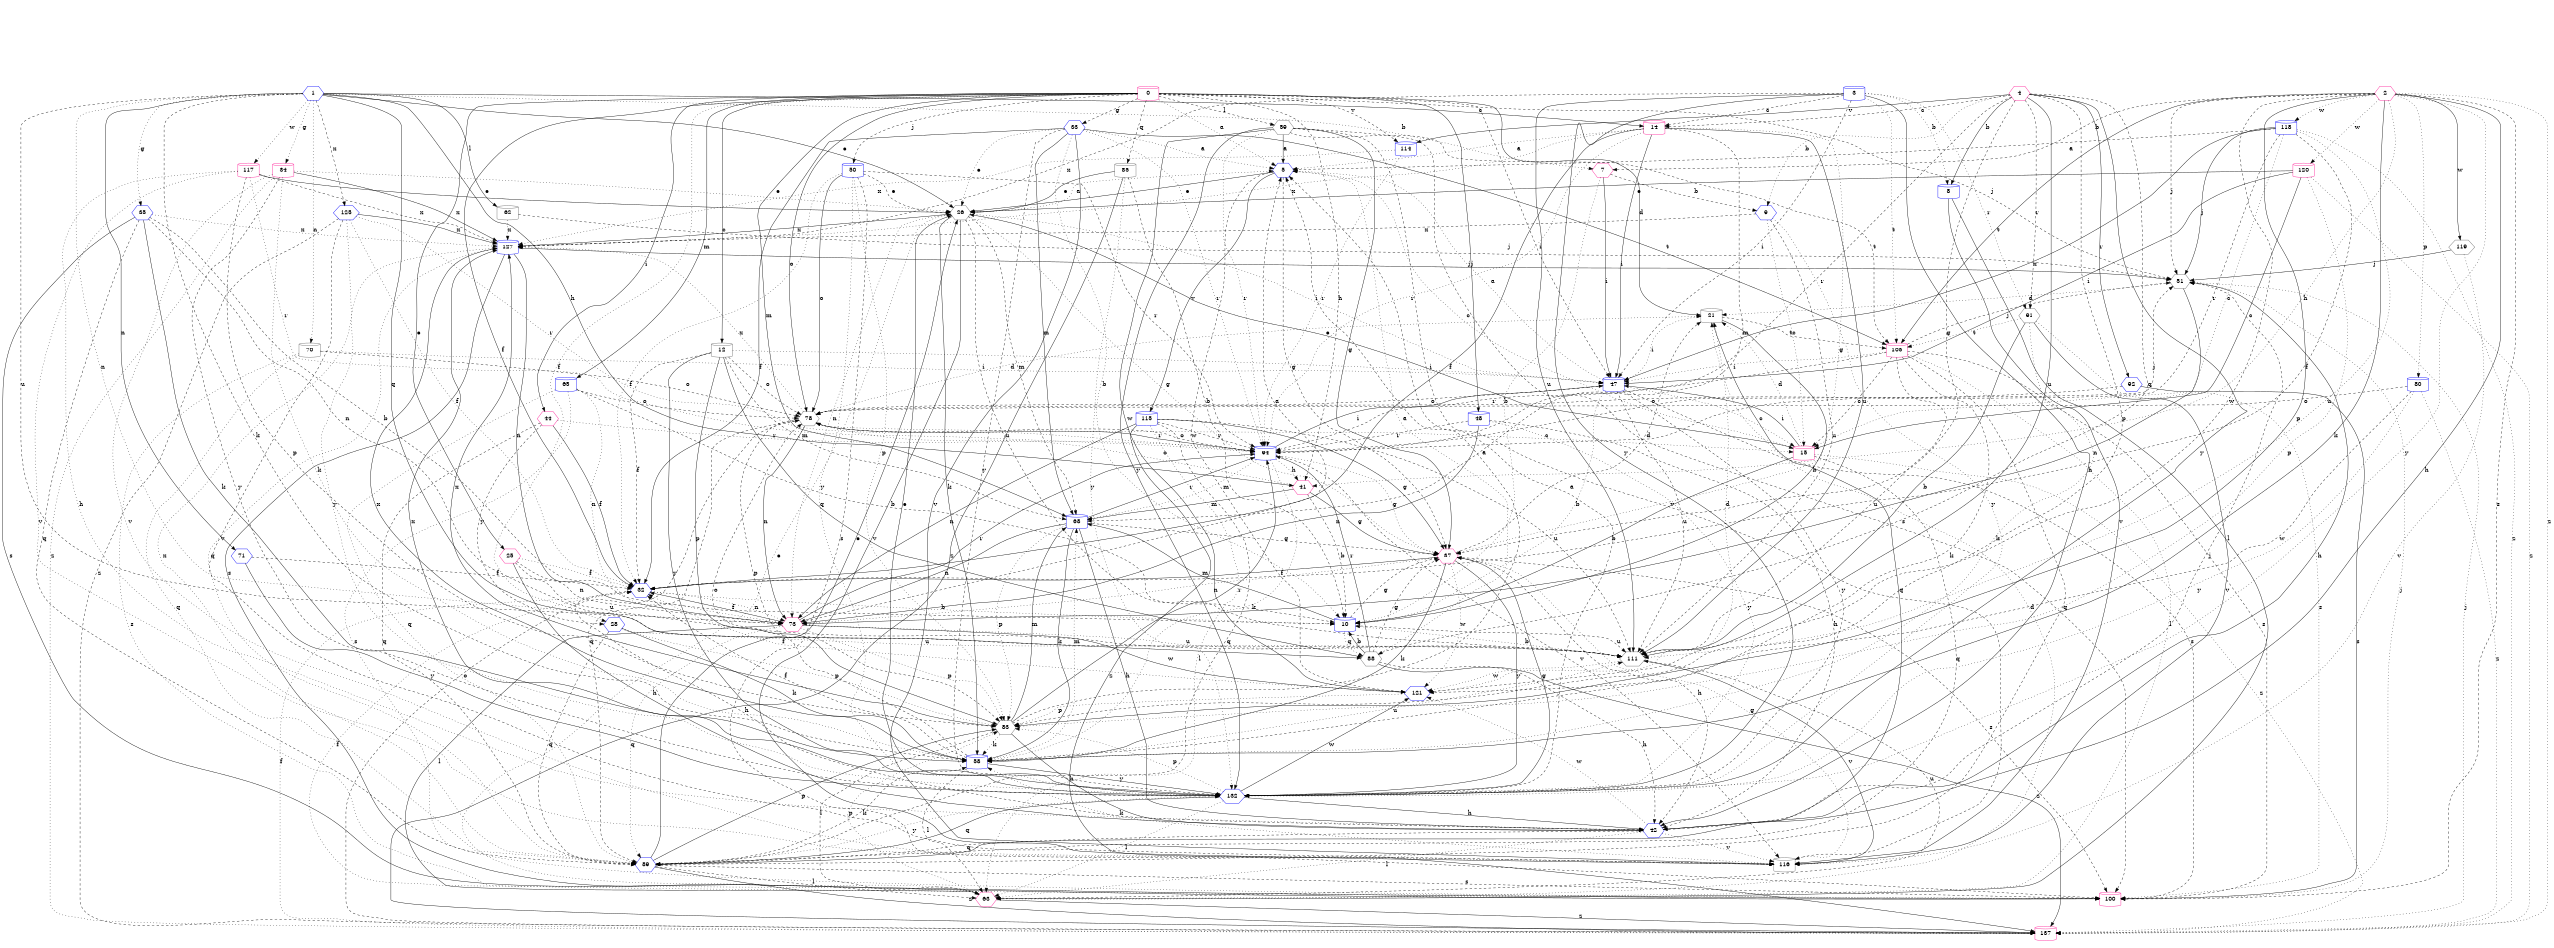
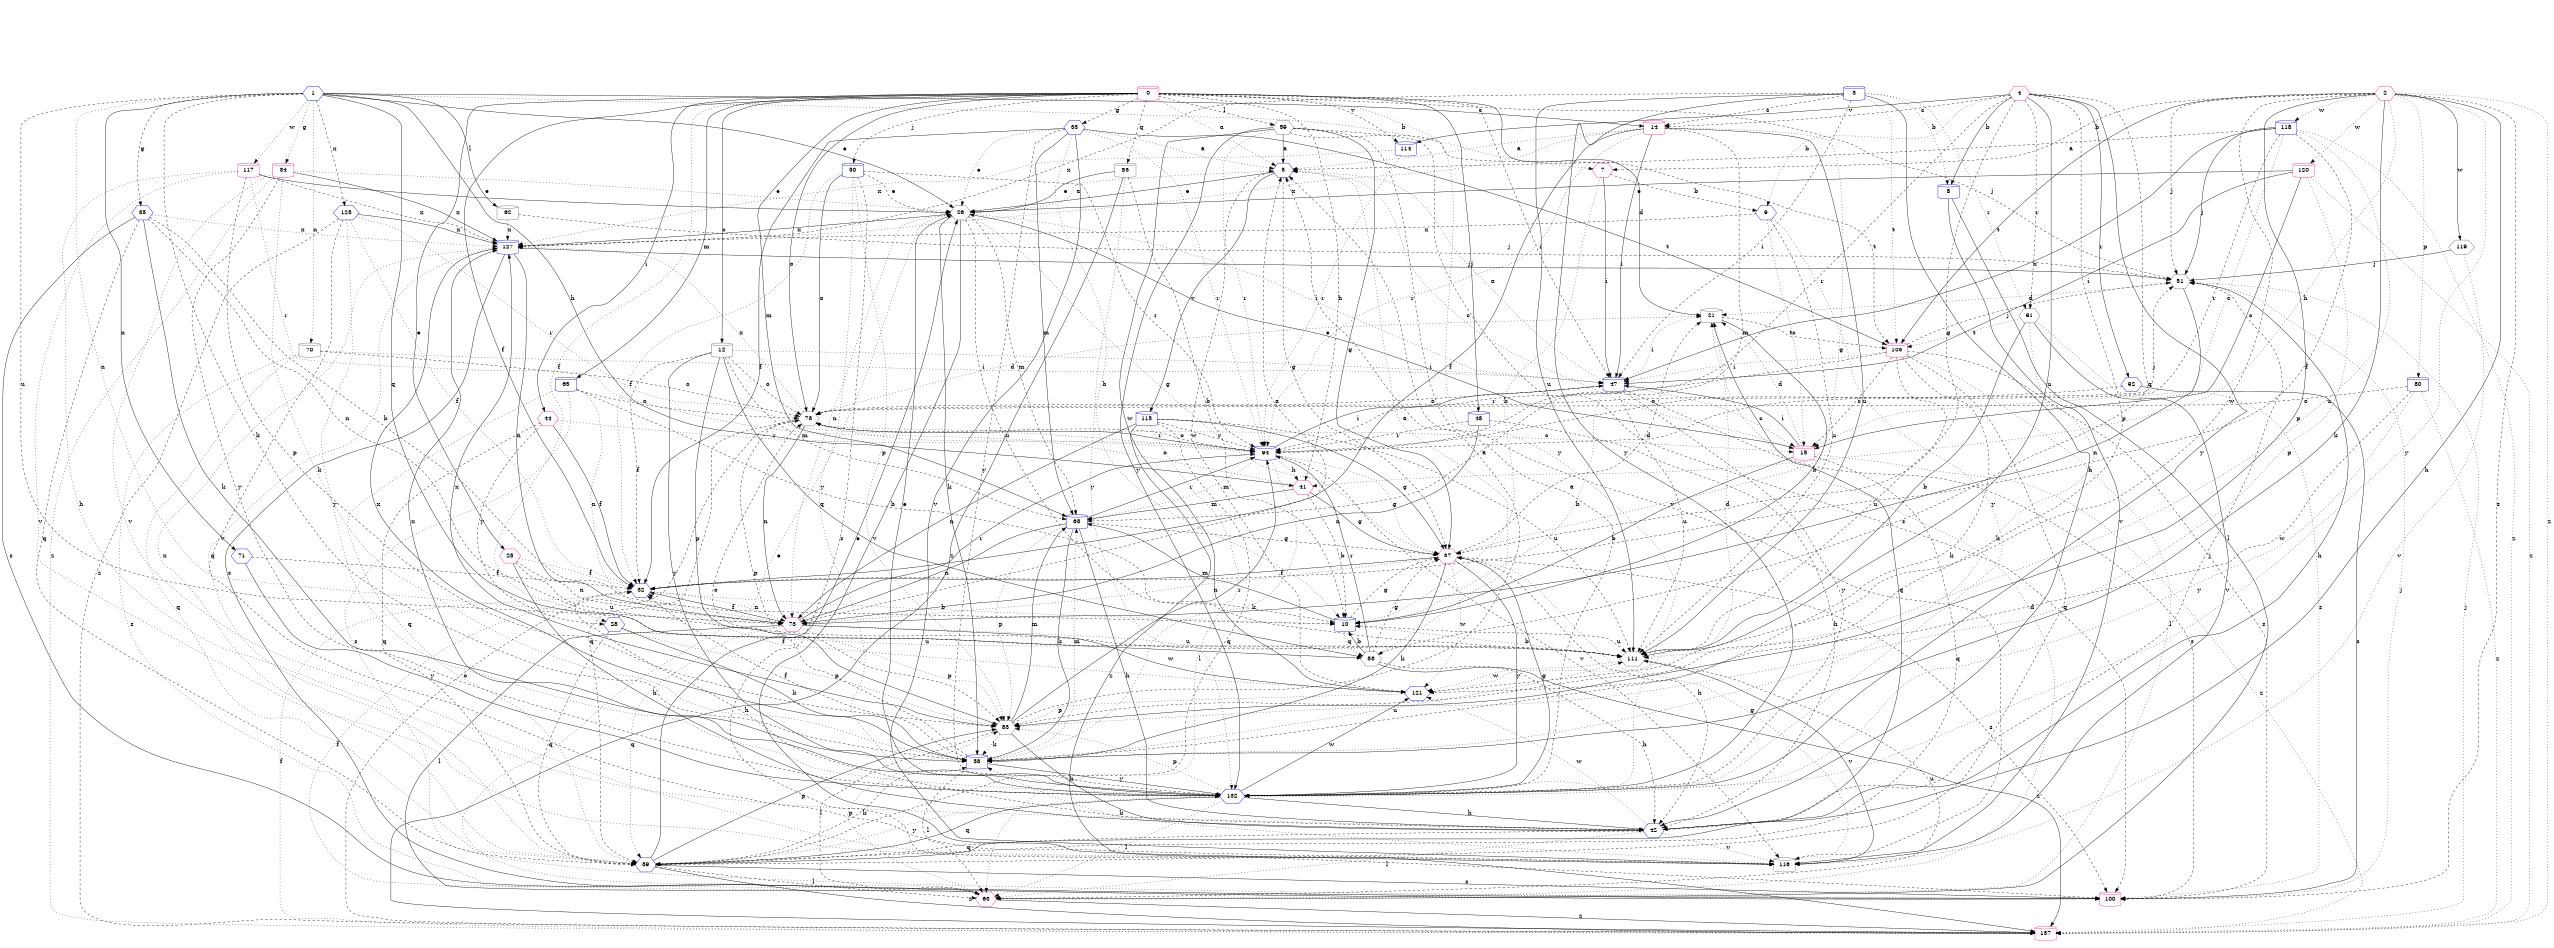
edge "1" -> "35": style dotted -> dashed
edge "48" -> "132": now "0" -> "132"
edge "89" -> "100": style dashed -> solid
